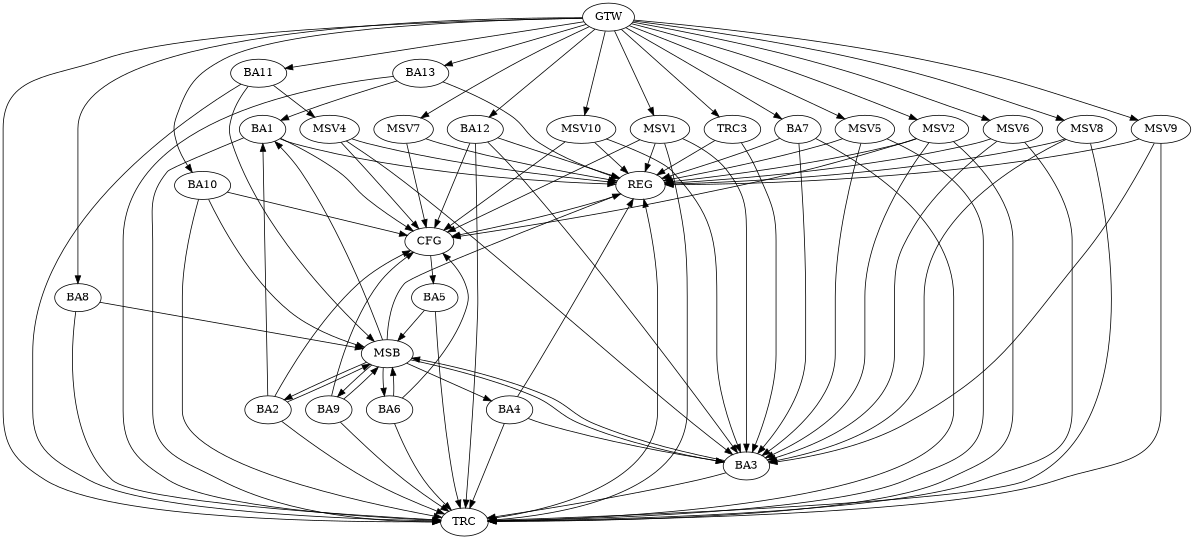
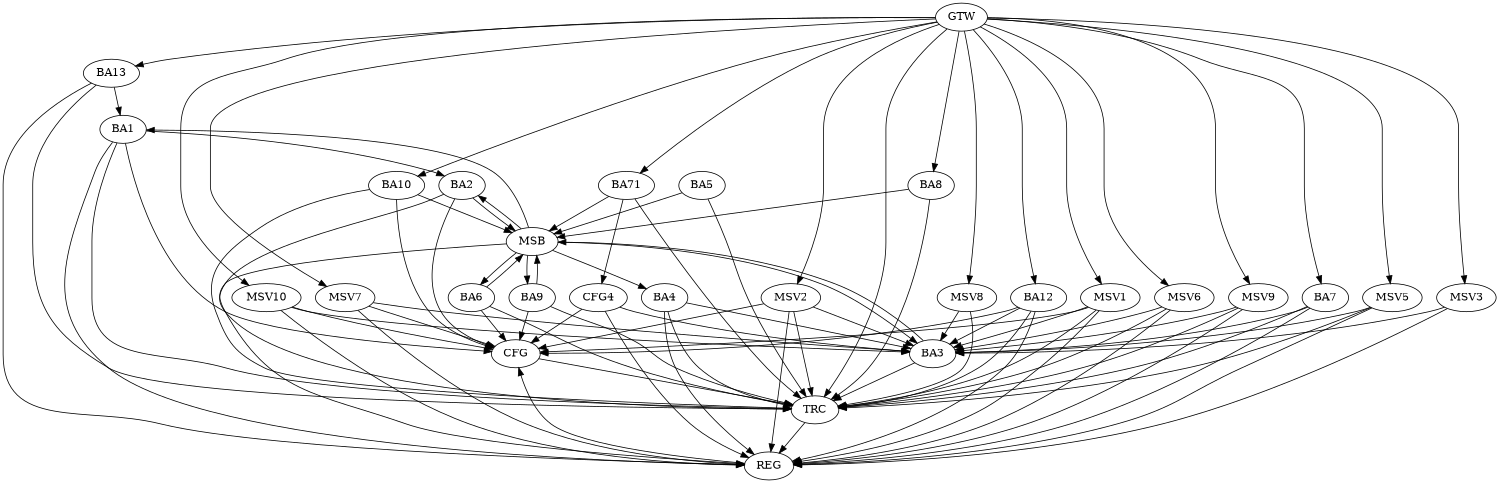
node "BA11": label "BA11" -> "BA71"
node "MSV4": label "MSV4" -> "CFG4"
node "TRC3": label "TRC3" -> "MSV3"
edge "MSV8" -> "REG": removed
edge "CFG" -> "BA5": now "CFG" -> "TRC"
edge "BA2" -> "BA1": reversed
edge "MSV7" -> "BA3": added
